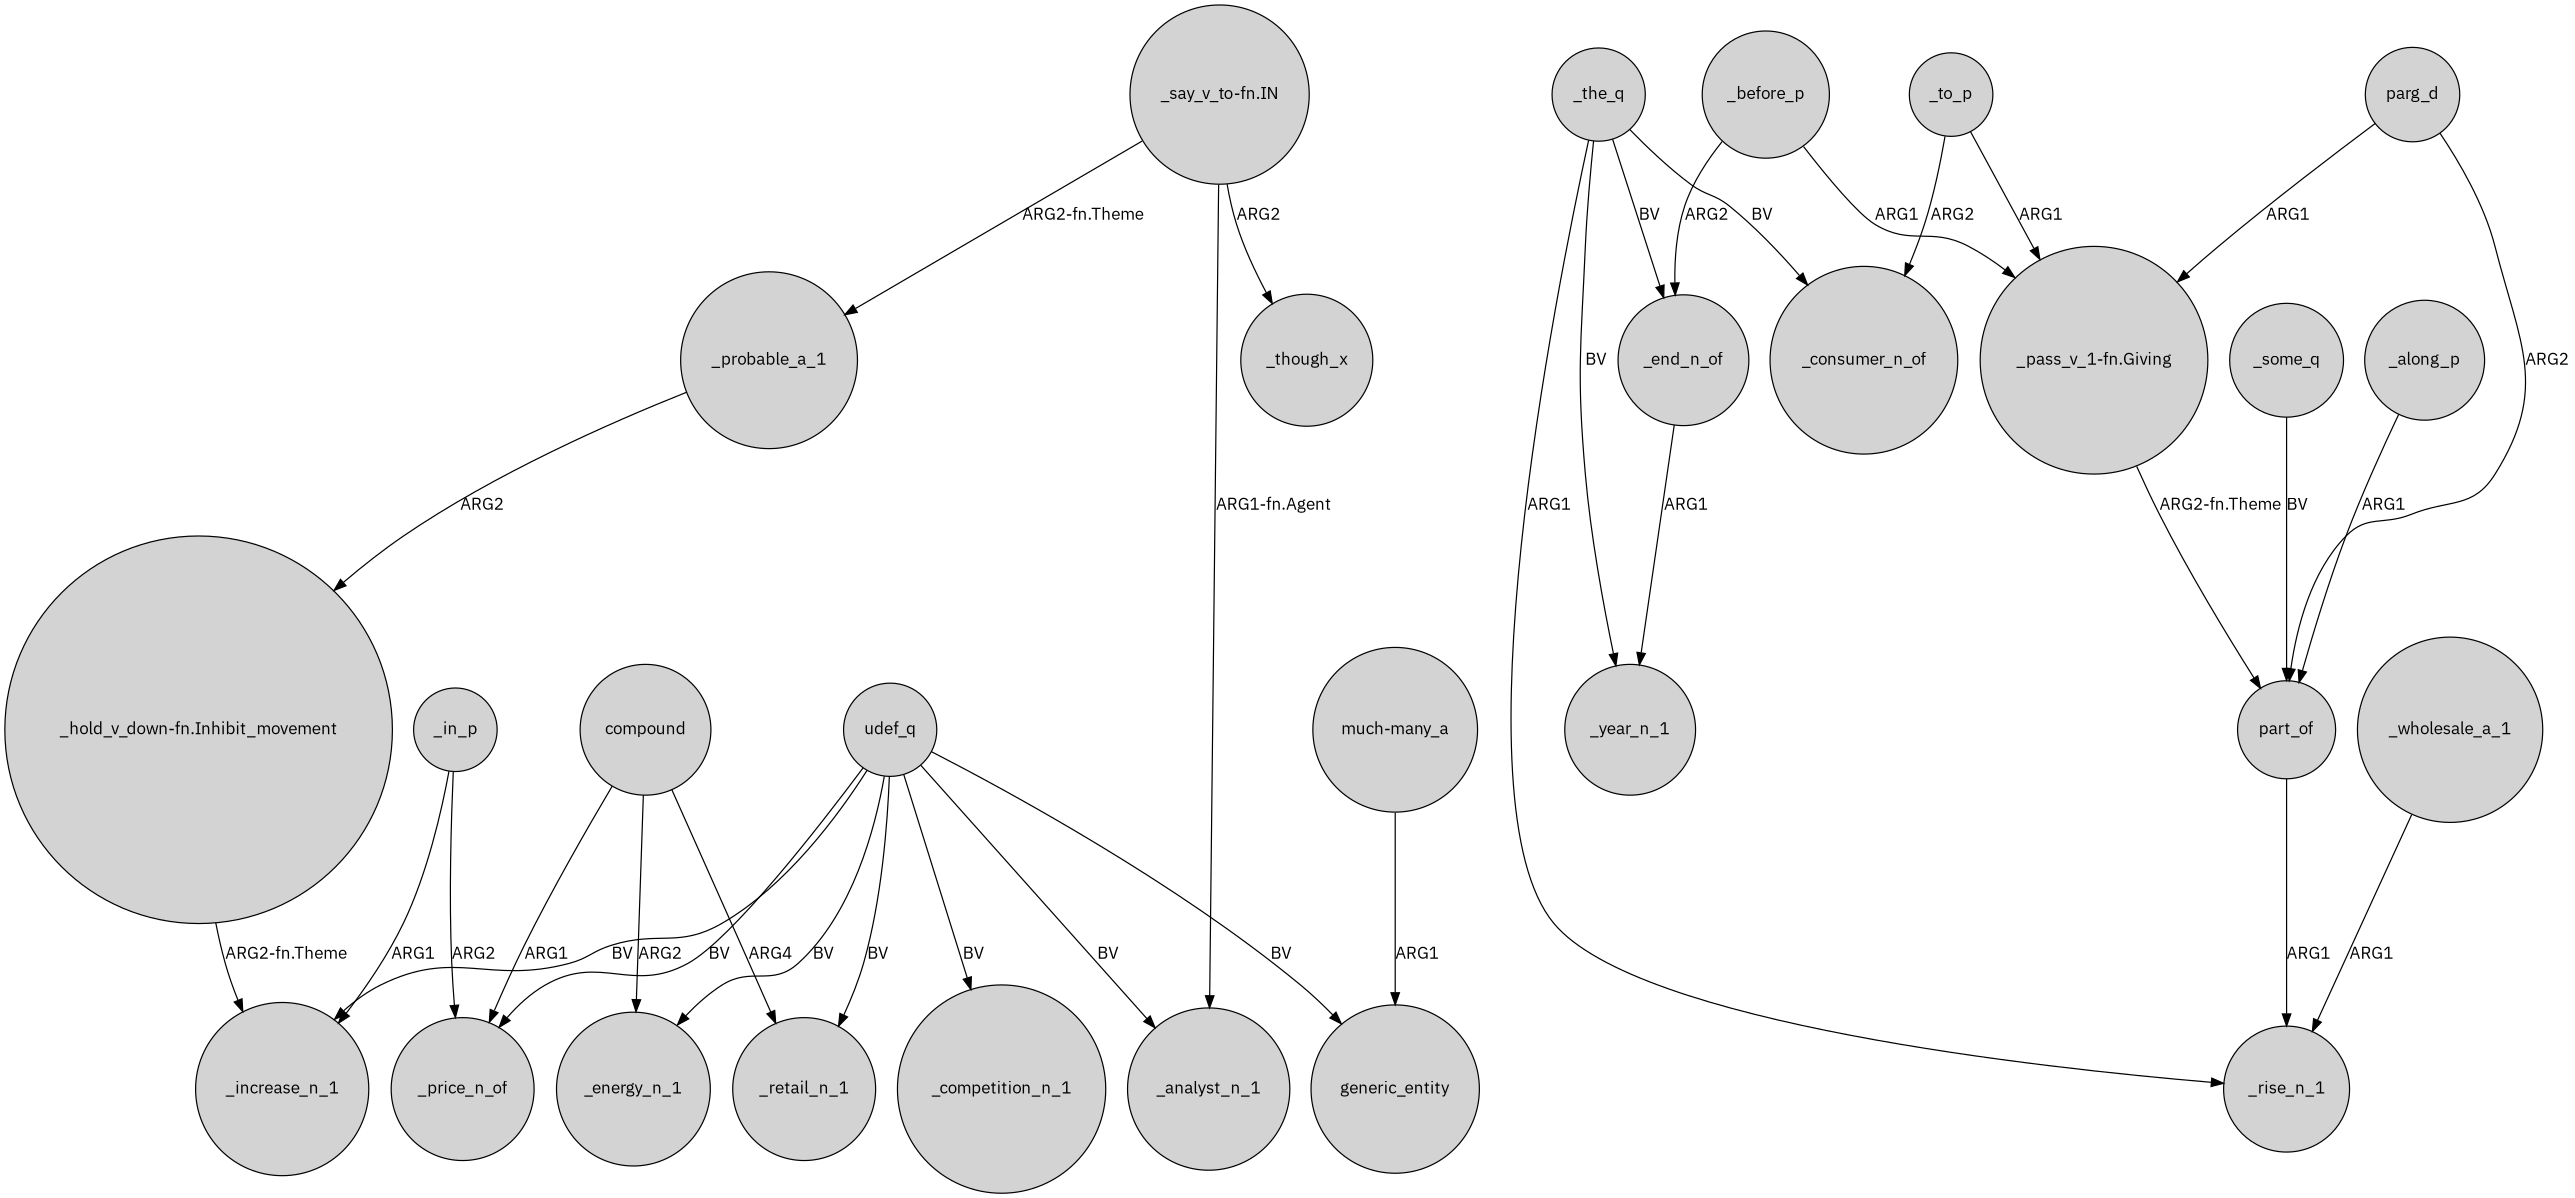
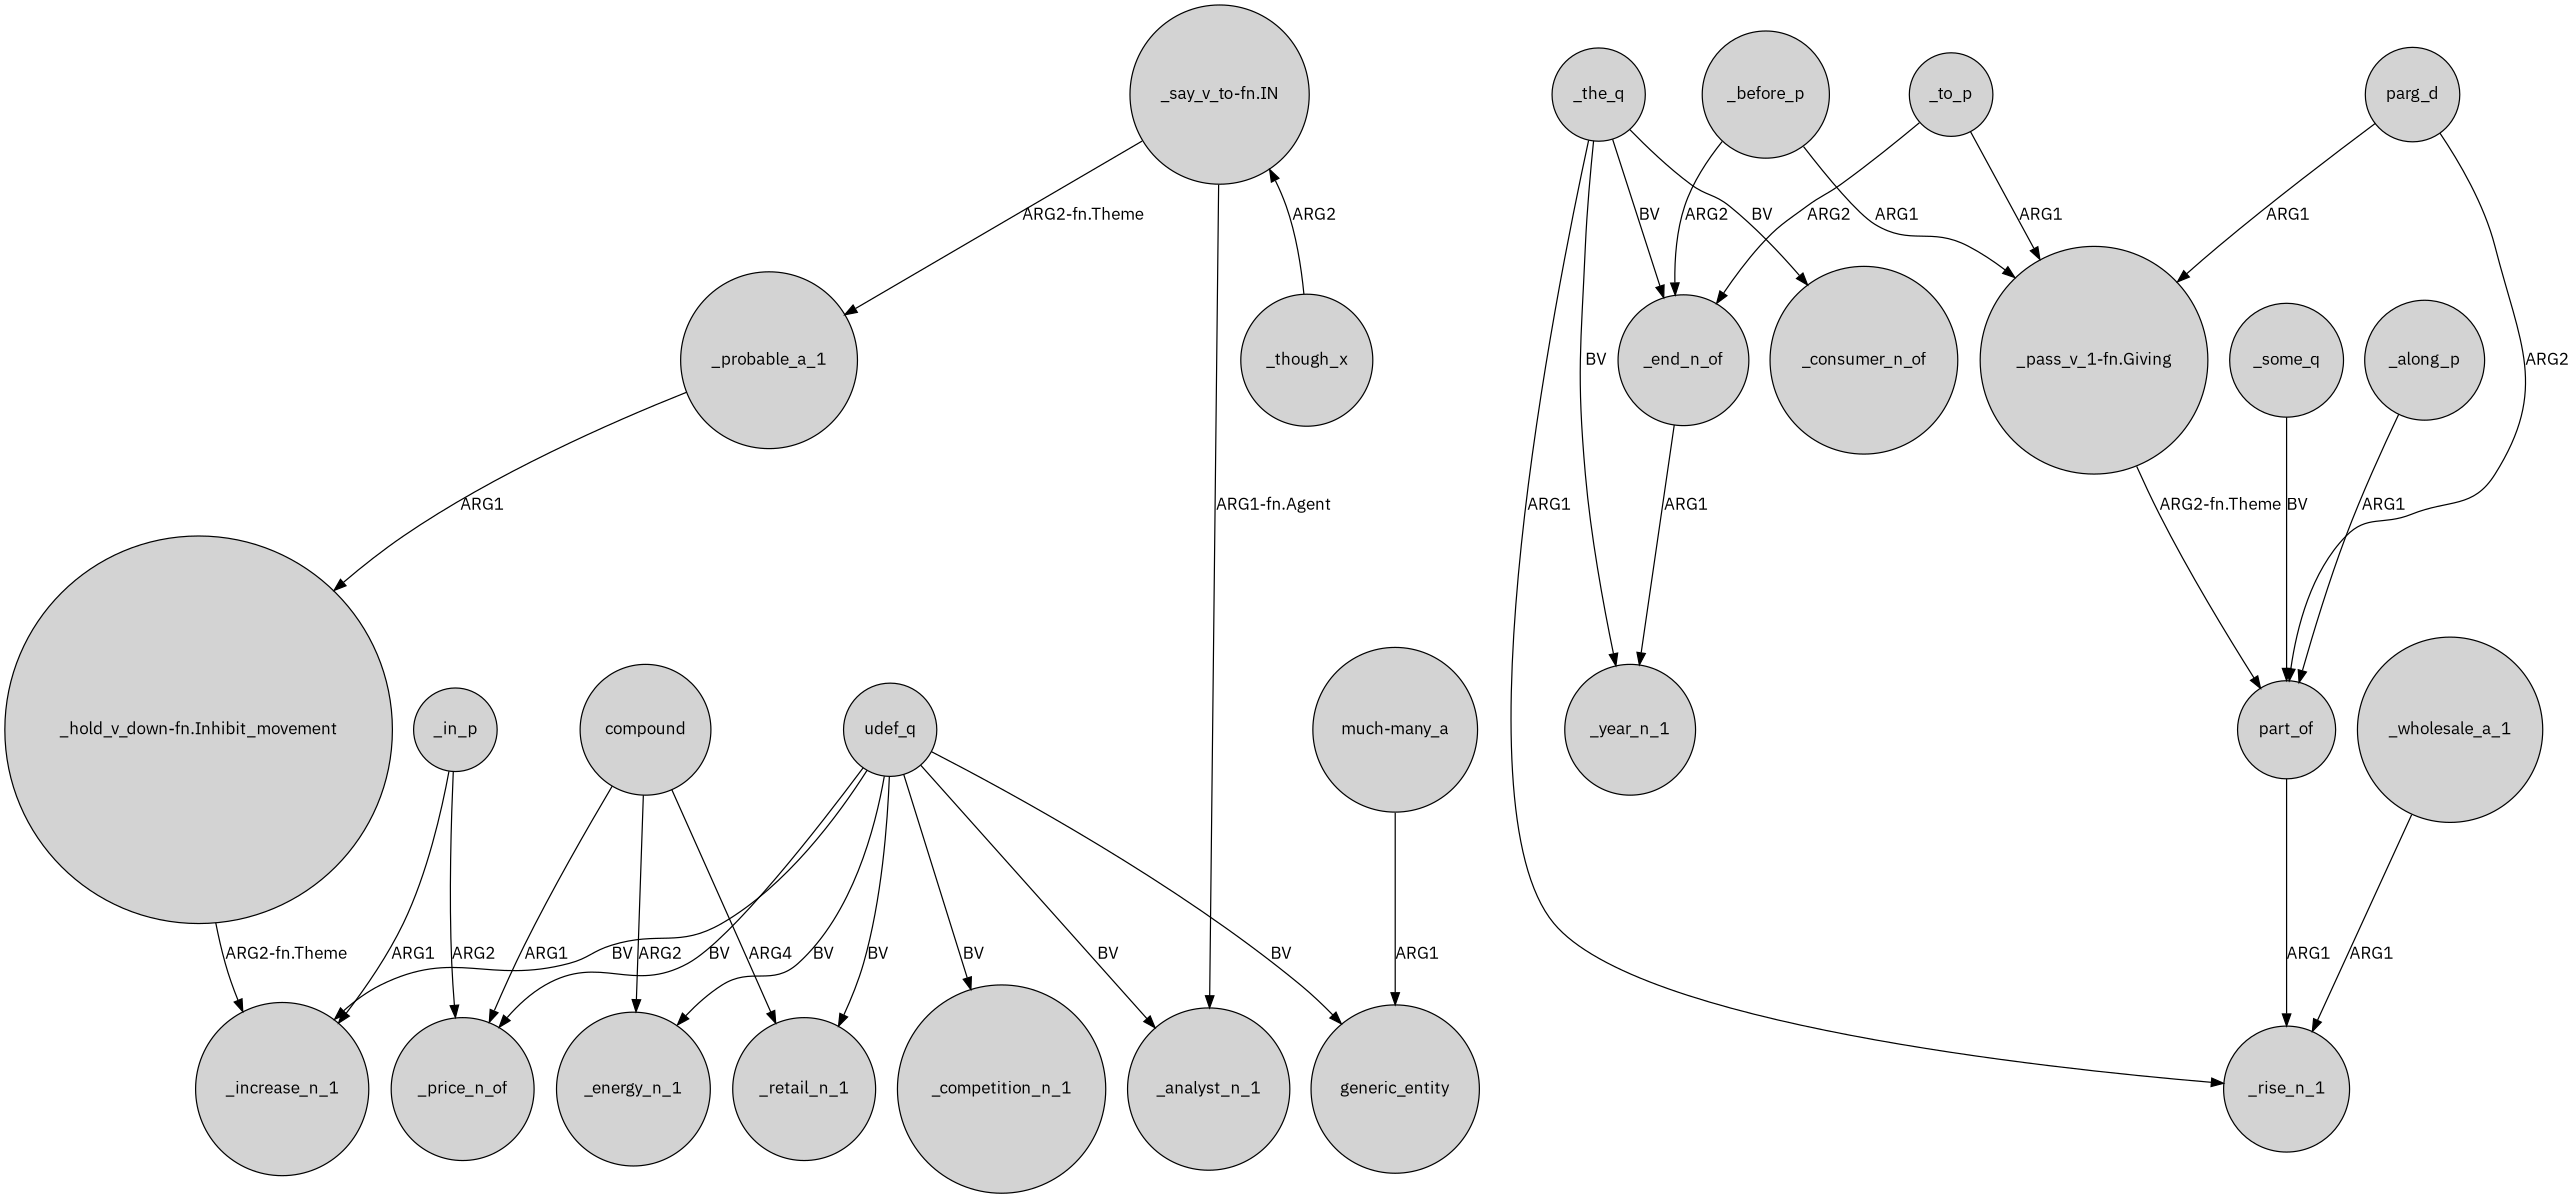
edge "_to_p" -> "_consumer_n_of": now "_to_p" -> "_end_n_of"
edge "_say_v_to-fn.IN" -> "_though_x": reversed
edge "_probable_a_1" -> "_hold_v_down-fn.Inhibit_movement": label "ARG2" -> "ARG1"
